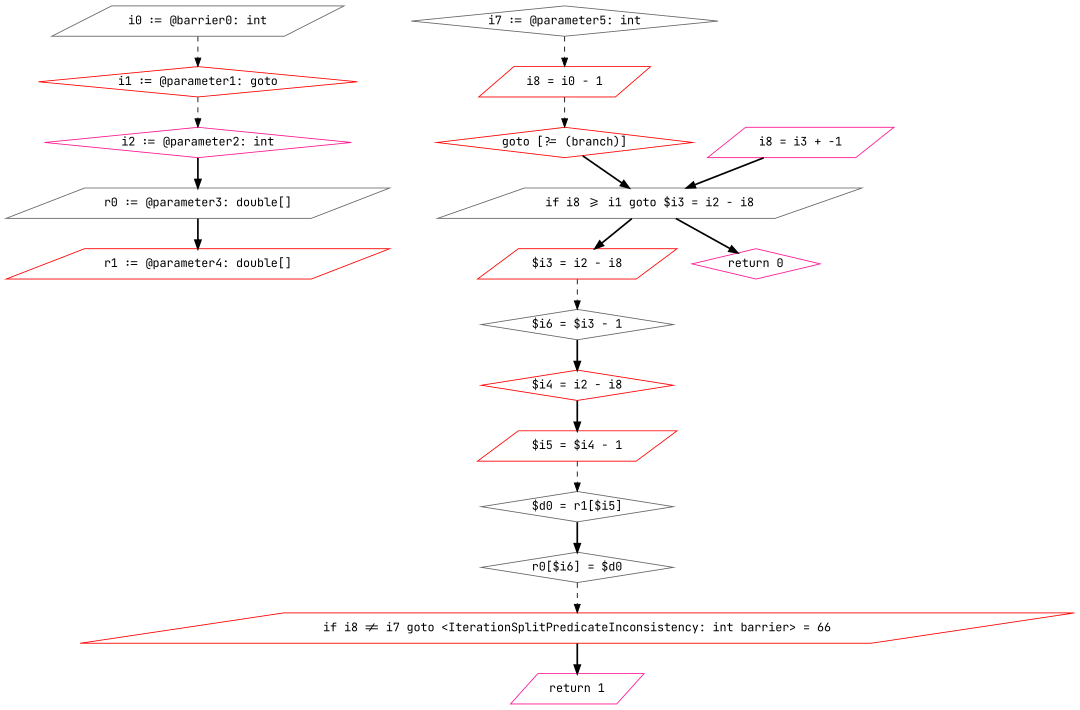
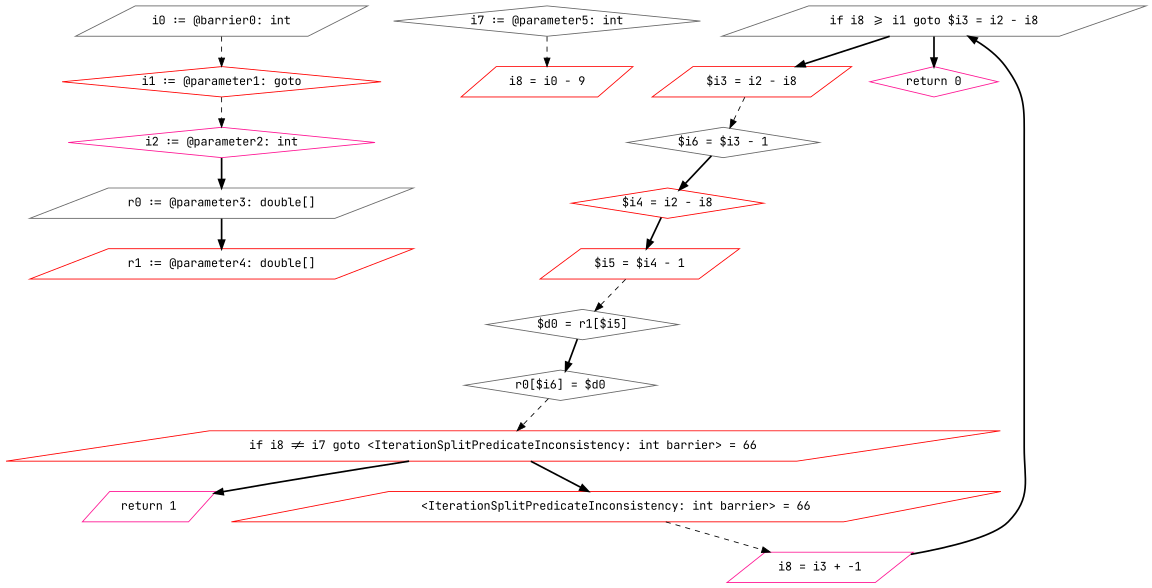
node "i8 = i0 - 1": label "i8 = i0 - 1" -> "i8 = i0 - 9"
node "goto [?= (branch)]": removed
node "<IterationSplitPredicateInconsistency: int barrier> = 66": added
